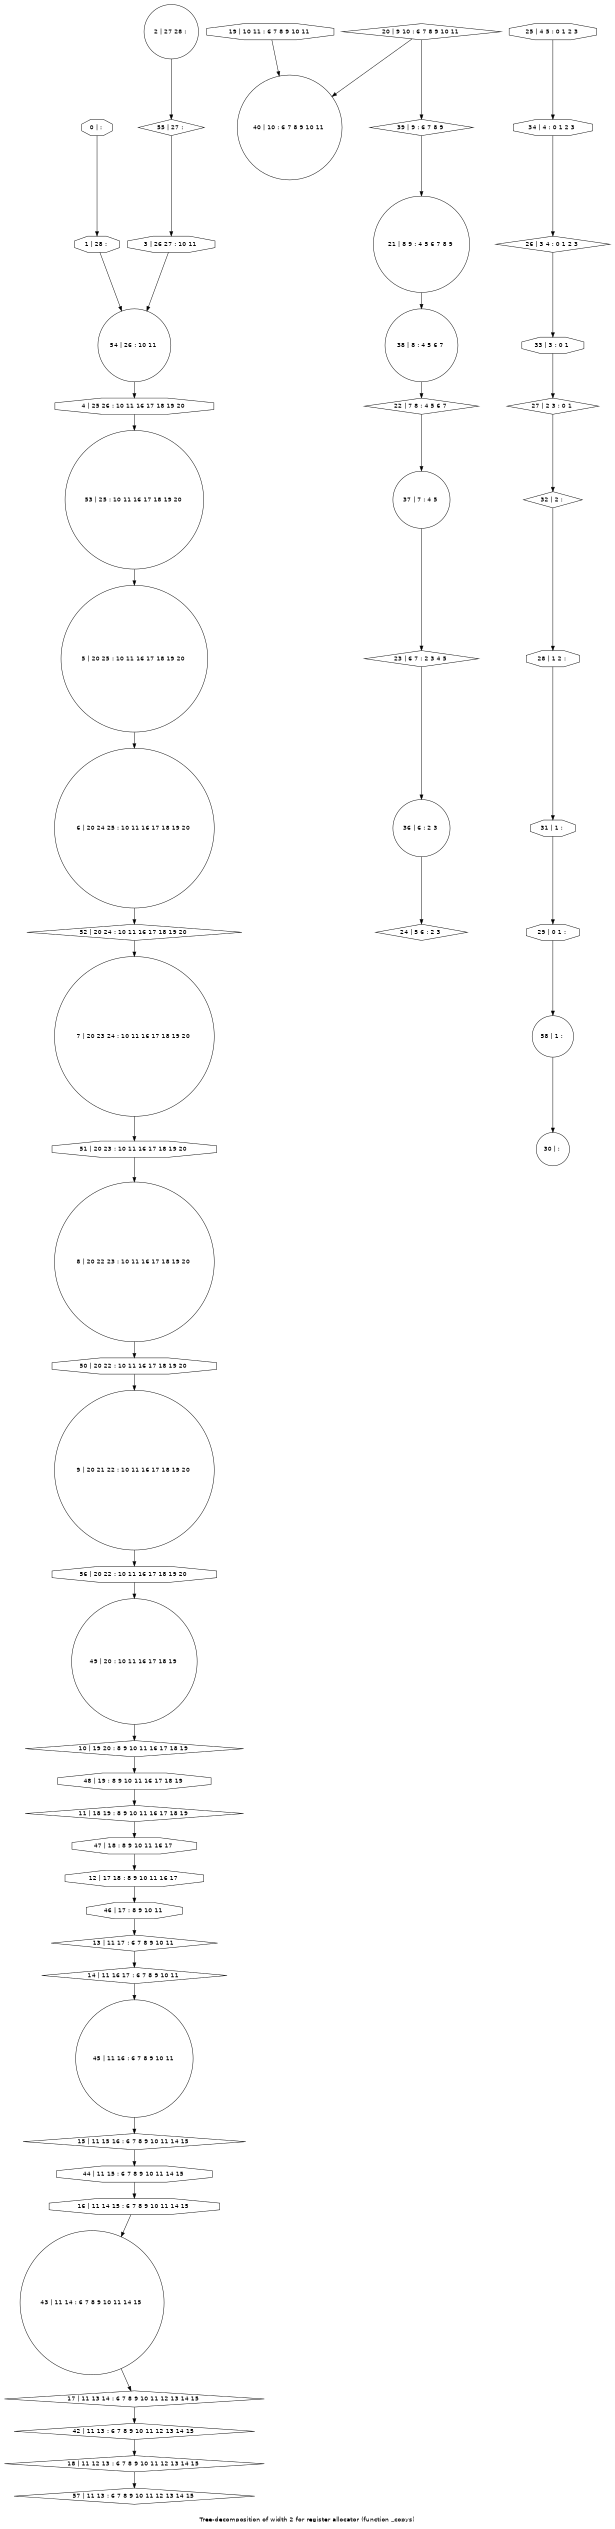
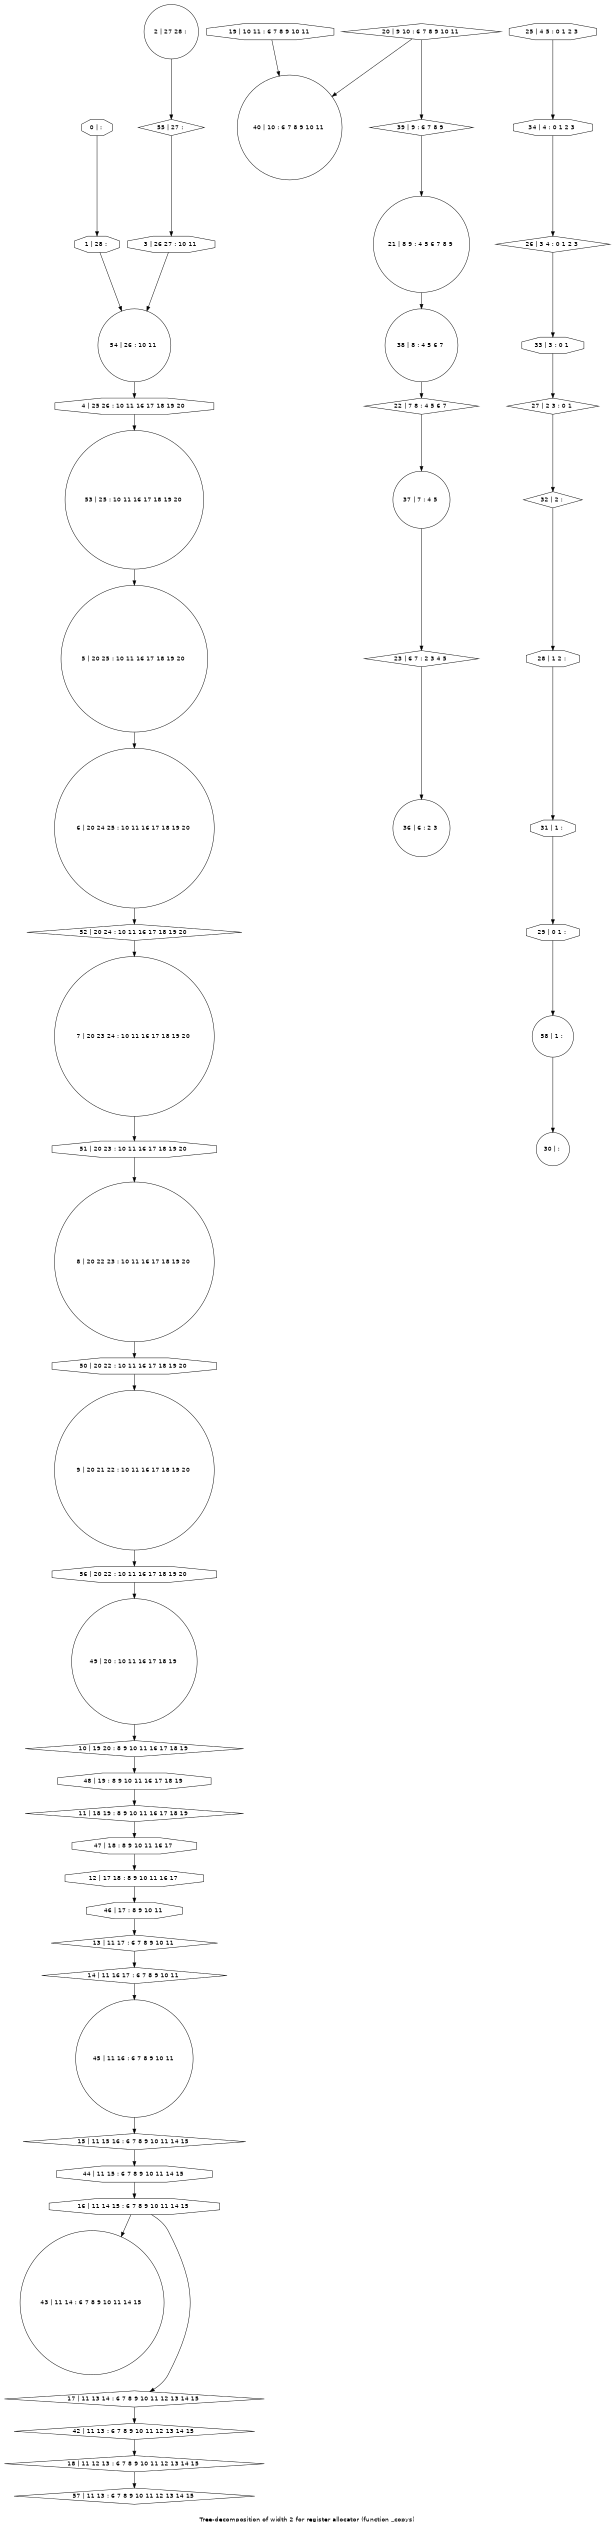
node "24 | 5 6 : 2 3": removed
edge "43 | 11 14 : 6 7 8 9 10 11 14 15" -> "17 | 11 13 14 : 6 7 8 9 10 11 12 13 14 15": now "16 | 11 14 15 : 6 7 8 9 10 11 14 15" -> "17 | 11 13 14 : 6 7 8 9 10 11 12 13 14 15"
